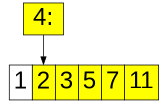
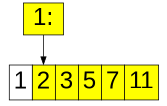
node "4:": label "4:" -> "1:"
